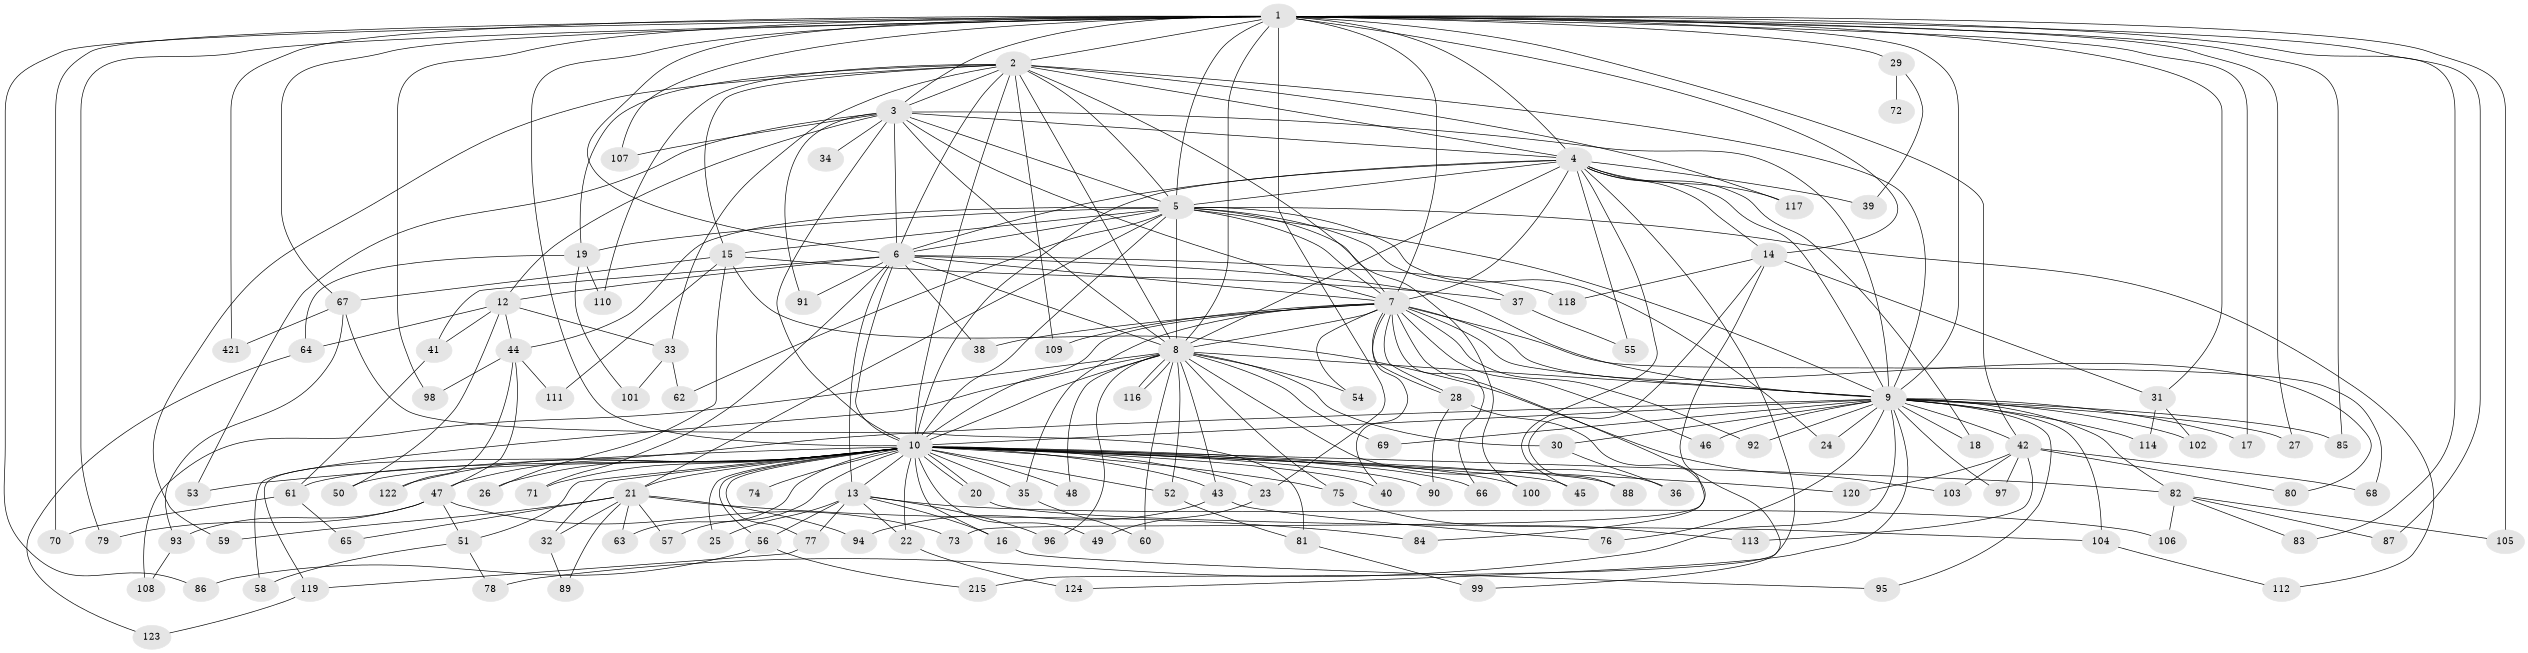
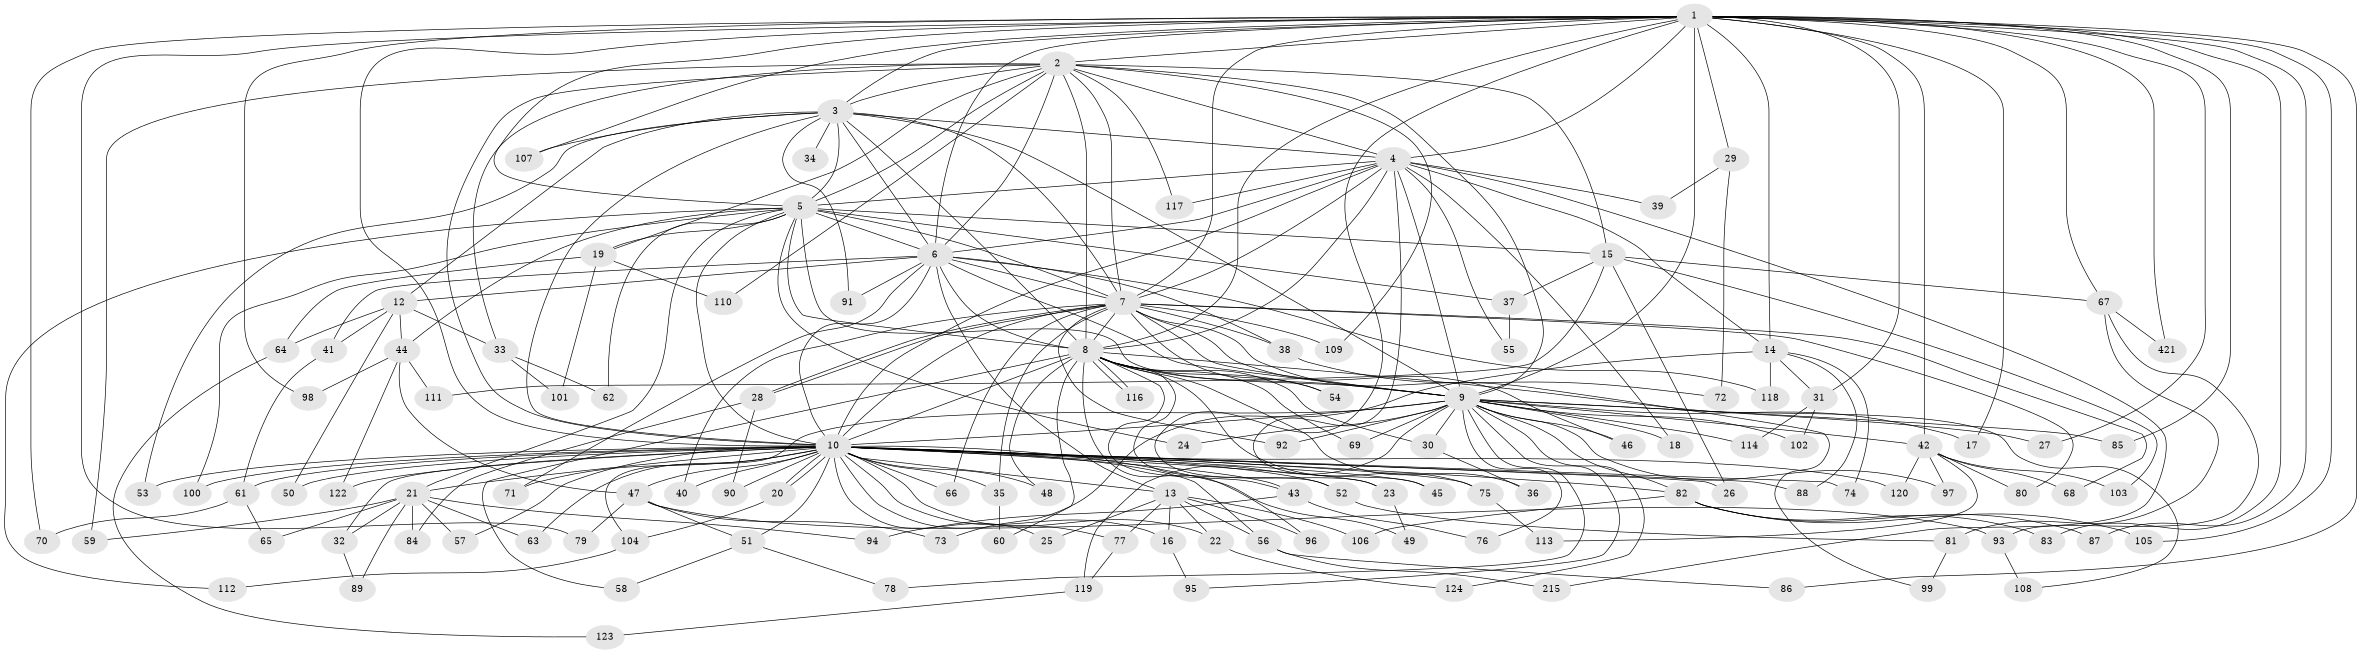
edge "38" -- "72": added
edge "14" -- "74": added
